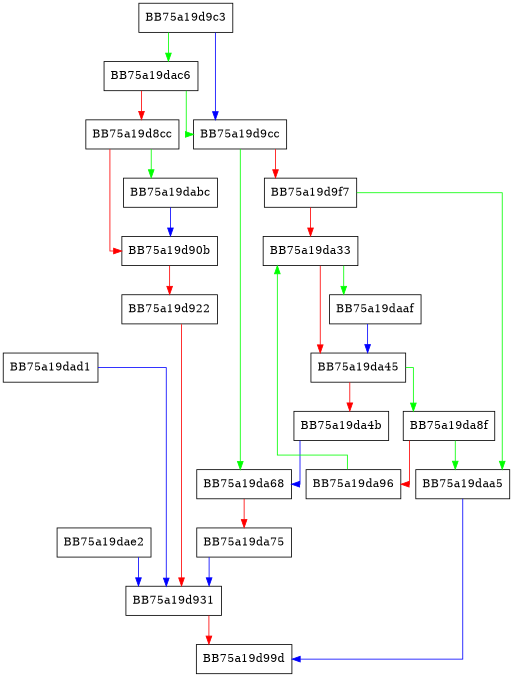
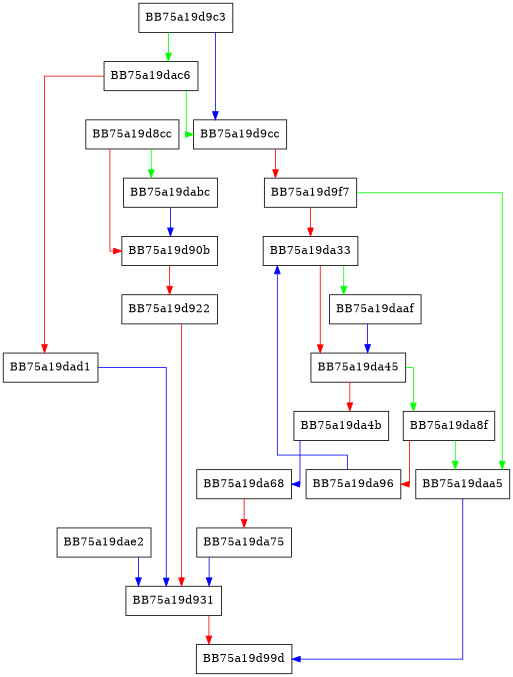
edge "BB75a19dac6" -> "BB75a19d8cc": now "BB75a19dac6" -> "BB75a19dad1"
edge "BB75a19d9cc" -> "BB75a19da68": removed
edge "BB75a19da96" -> "BB75a19da33": color green -> blue
